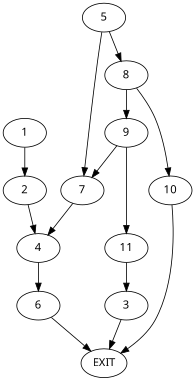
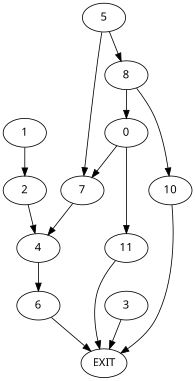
node "9": label "9" -> "0"
edge "11" -> "3": now "11" -> "EXIT"
